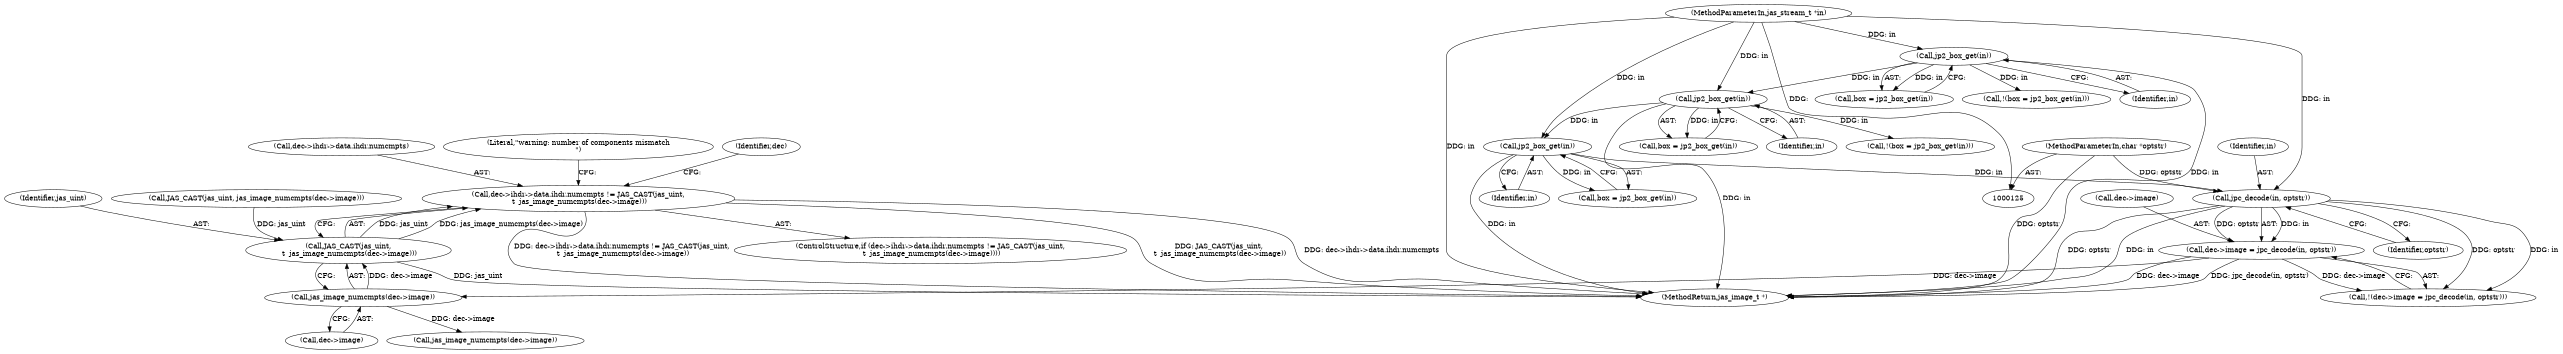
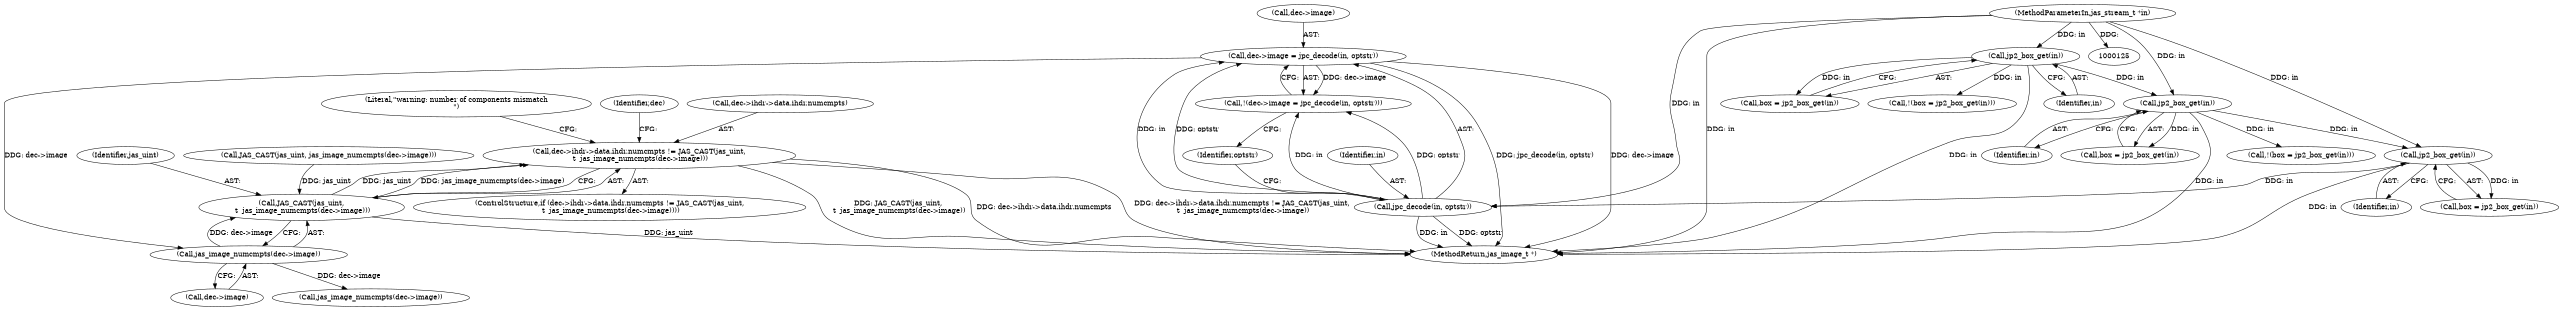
node "(MethodParameterIn,char *optstr)": removed
edge "(Call,jpc_decode(in, optstr))" -> "(Identifier,optstr)": now "(Call,!(dec->image = jpc_decode(in, optstr)))" -> "(Identifier,optstr)"
